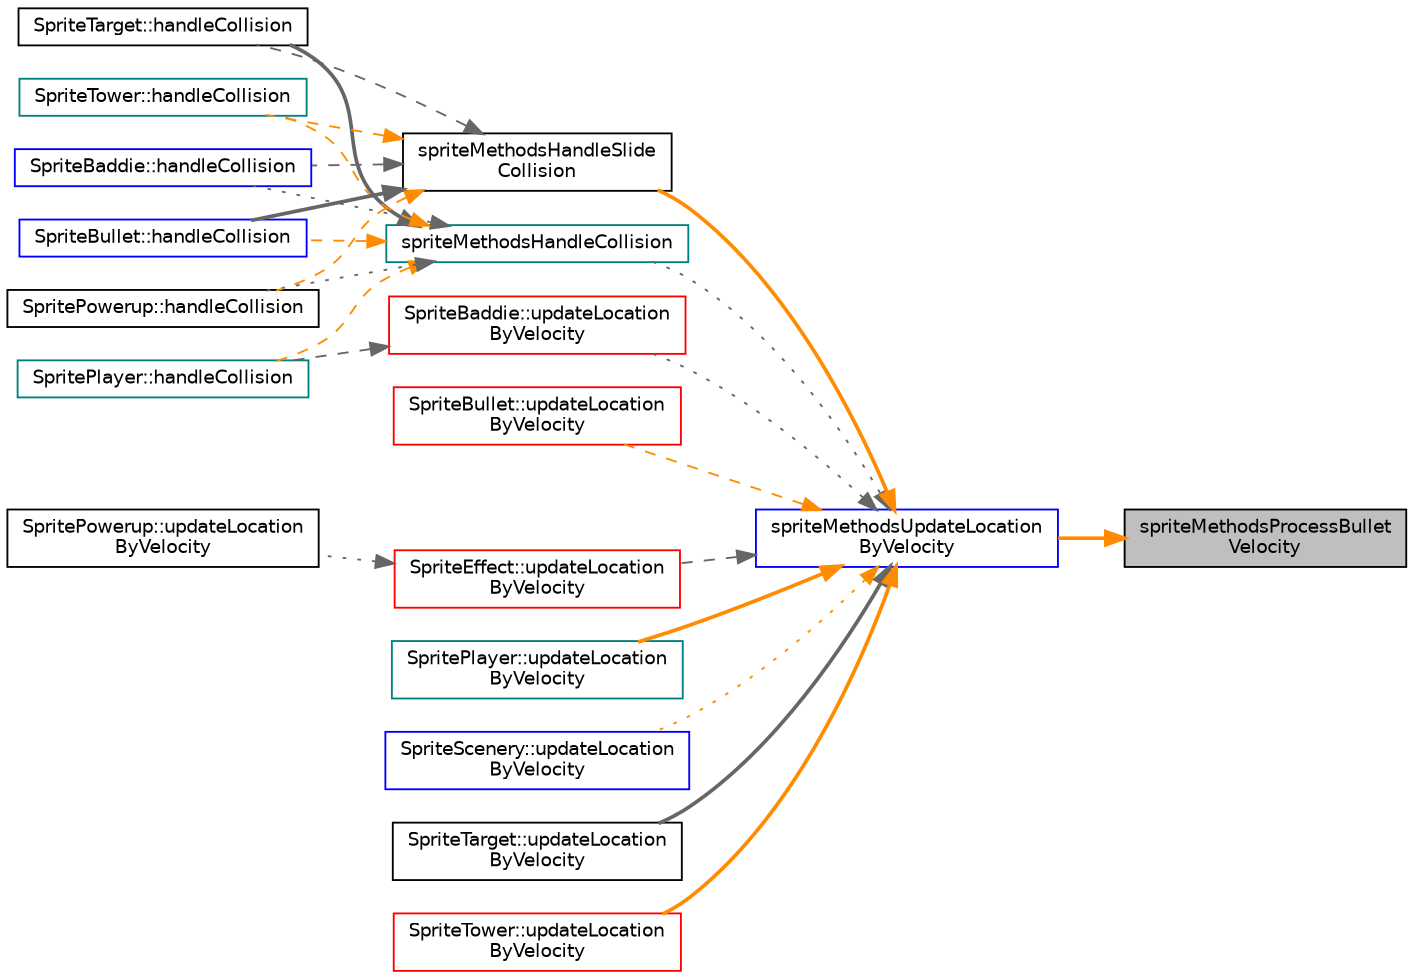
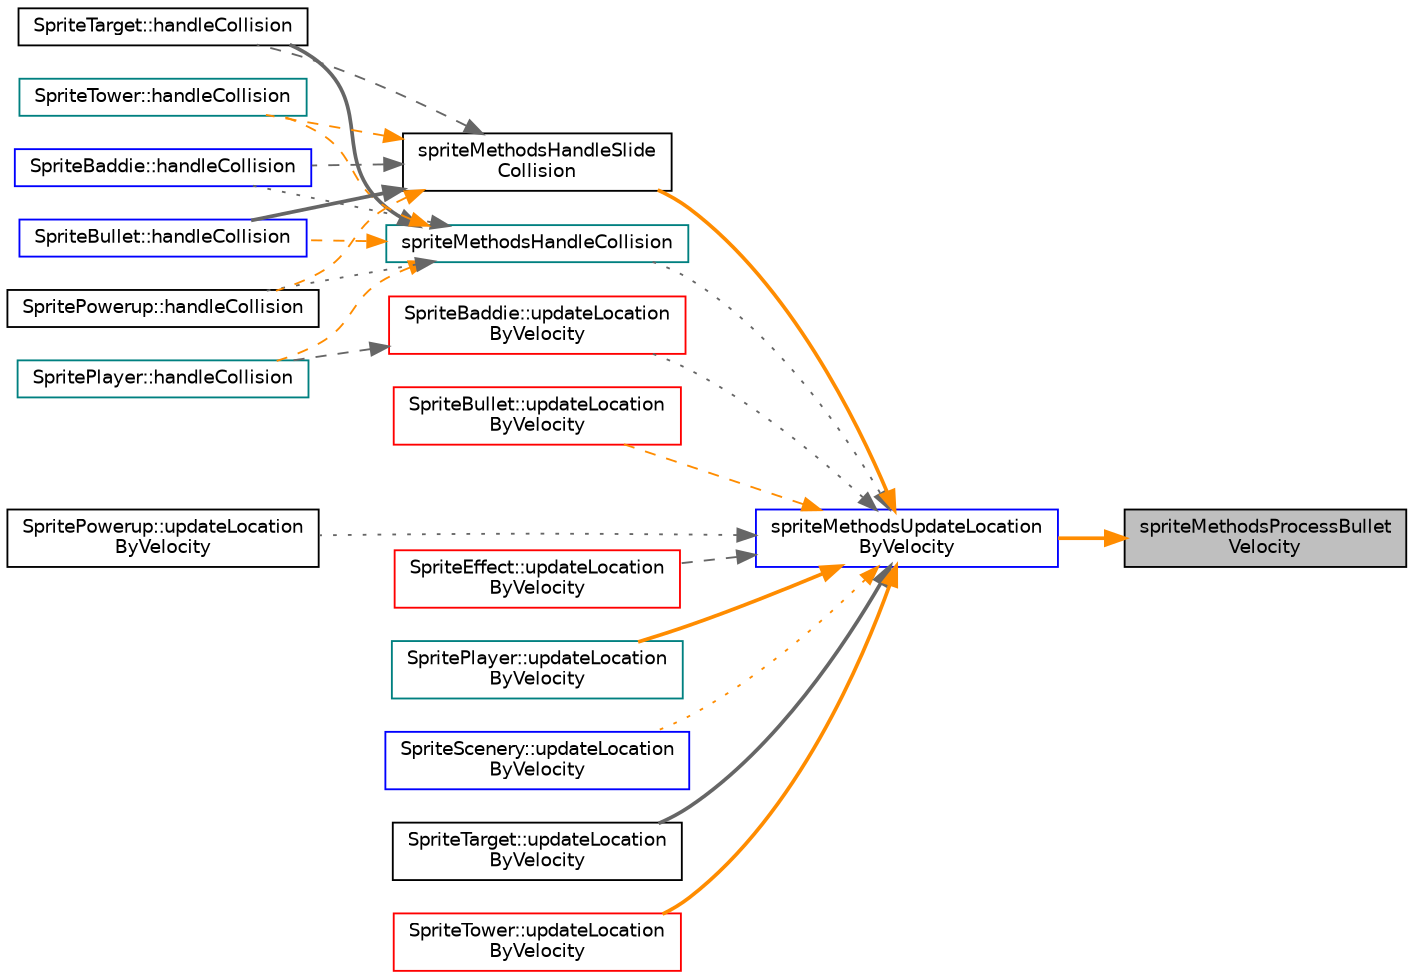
edge "SpritePowerup::updateLocation ByVelocity" -> "SpriteEffect::updateLocation ByVelocity": now "SpritePowerup::updateLocation ByVelocity" -> "spriteMethodsUpdateLocation ByVelocity"
